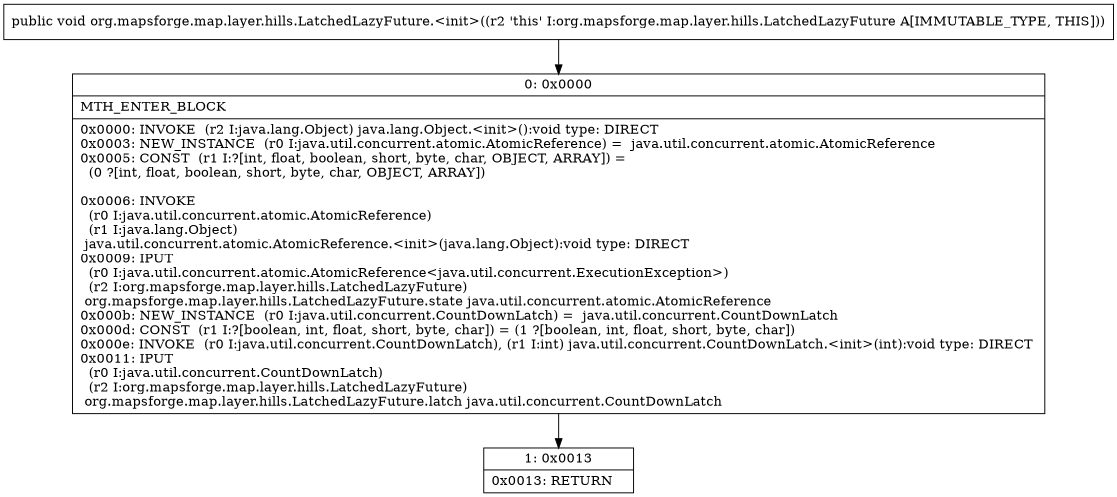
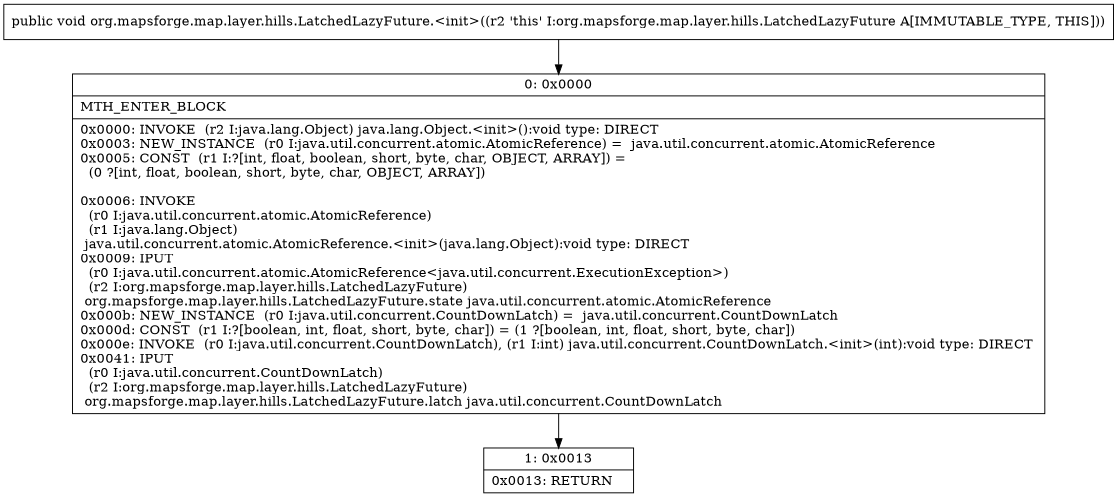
node "0: 0x0000": text "0x0011: IPUT" -> "0x0041: IPUT"
